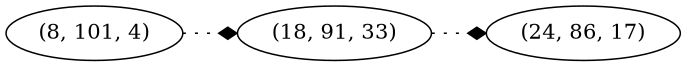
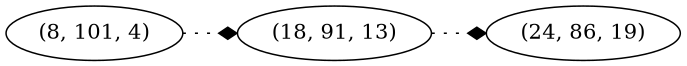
node "(18, 91, 33)": label "(18, 91, 33)" -> "(18, 91, 13)"
node "(24, 86, 17)": label "(24, 86, 17)" -> "(24, 86, 19)"
